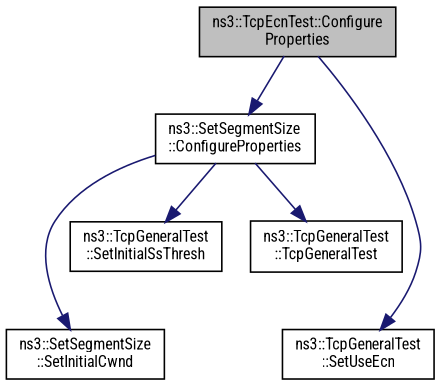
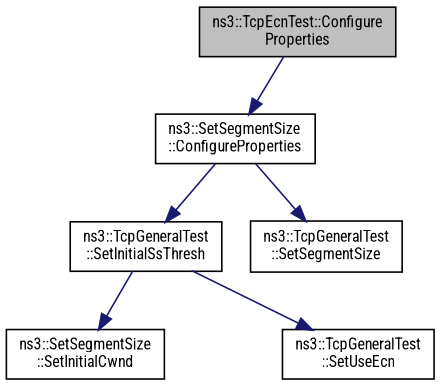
edge "ns3::TcpEcnTest::Configure Properties" -> "ns3::TcpGeneralTest ::SetUseEcn": now "ns3::TcpGeneralTest ::SetInitialSsThresh" -> "ns3::TcpGeneralTest ::SetUseEcn"
edge "ns3::SetSegmentSize ::ConfigureProperties" -> "ns3::SetSegmentSize ::SetInitialCwnd": now "ns3::TcpGeneralTest ::SetInitialSsThresh" -> "ns3::SetSegmentSize ::SetInitialCwnd"
node "ns3::TcpGeneralTest ::TcpGeneralTest": label "ns3::TcpGeneralTest ::TcpGeneralTest" -> "ns3::TcpGeneralTest ::SetSegmentSize"
